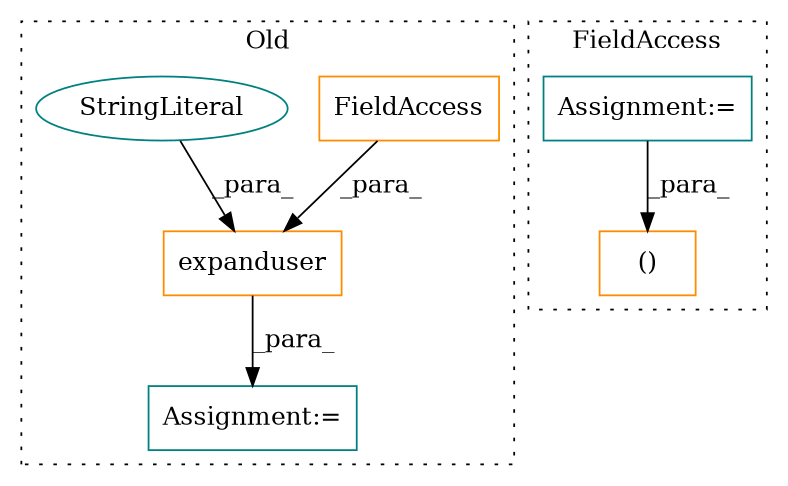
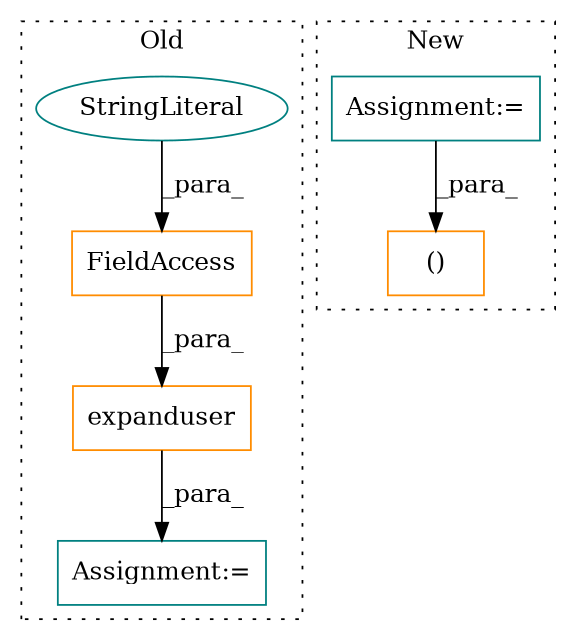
cluster "FieldAccess": label "FieldAccess" -> "New"
edge "StringLiteral" -> "expanduser": now "StringLiteral" -> "FieldAccess"
